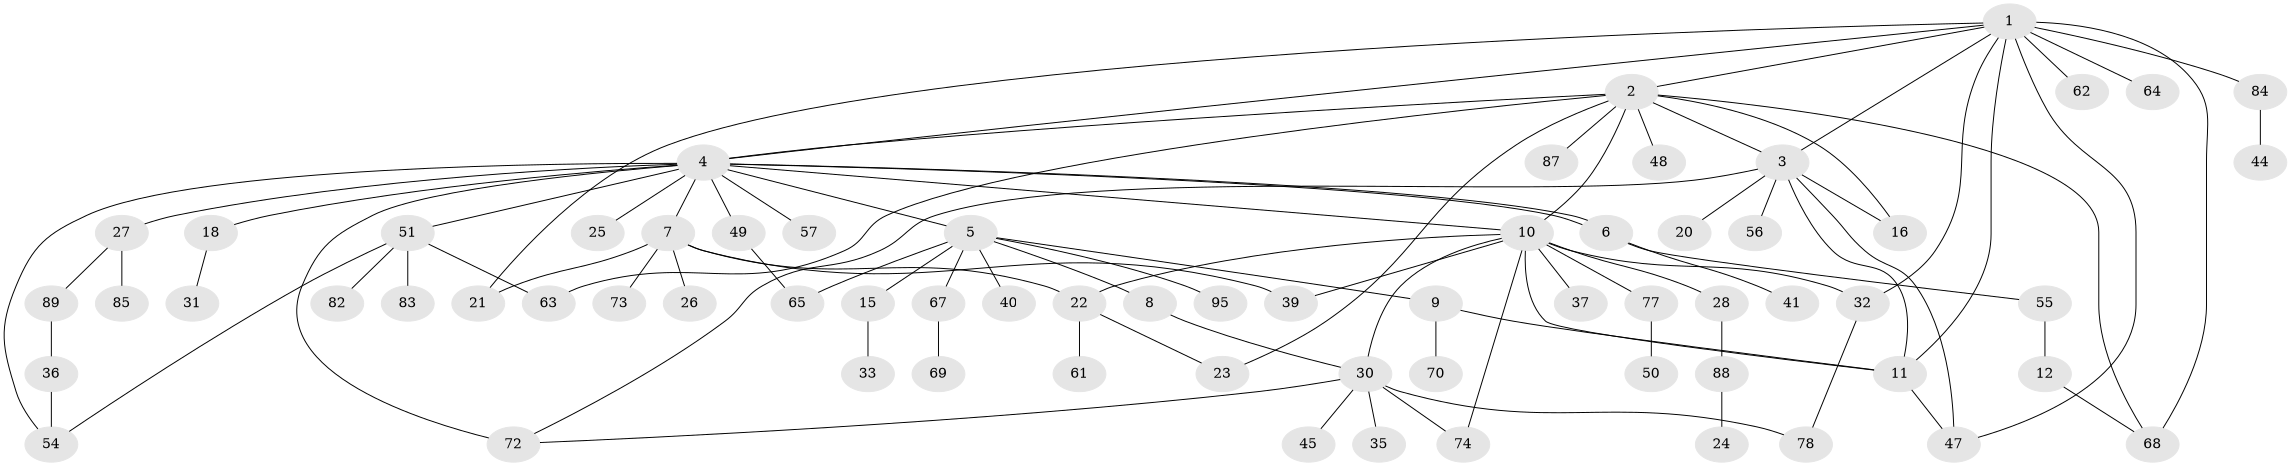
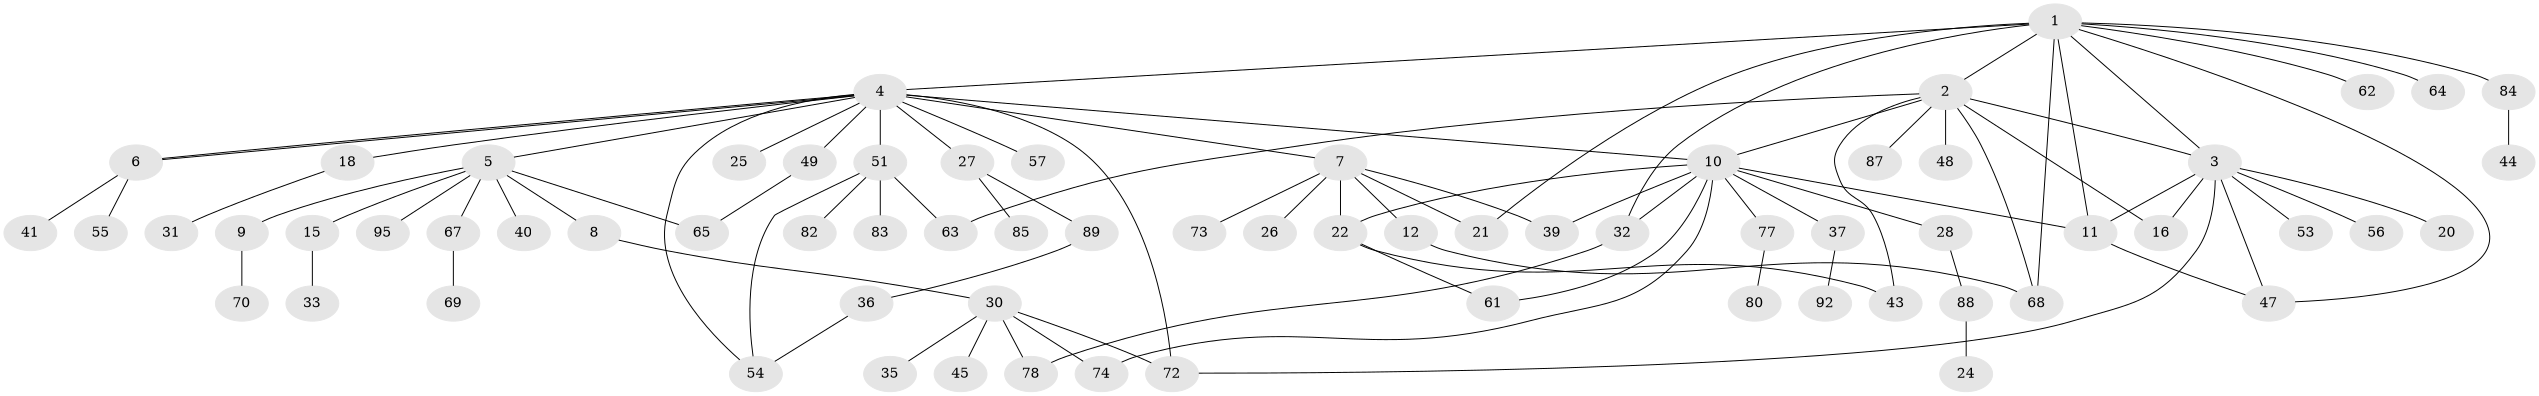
edge "2" -- "4": removed
node "53": added
edge "10" -- "30": now "10" -- "61"
node "92": added
edge "55" -- "12": now "7" -- "12"
edge "9" -- "11": removed
node "23": label "23" -> "43"
node "50": label "50" -> "80"
